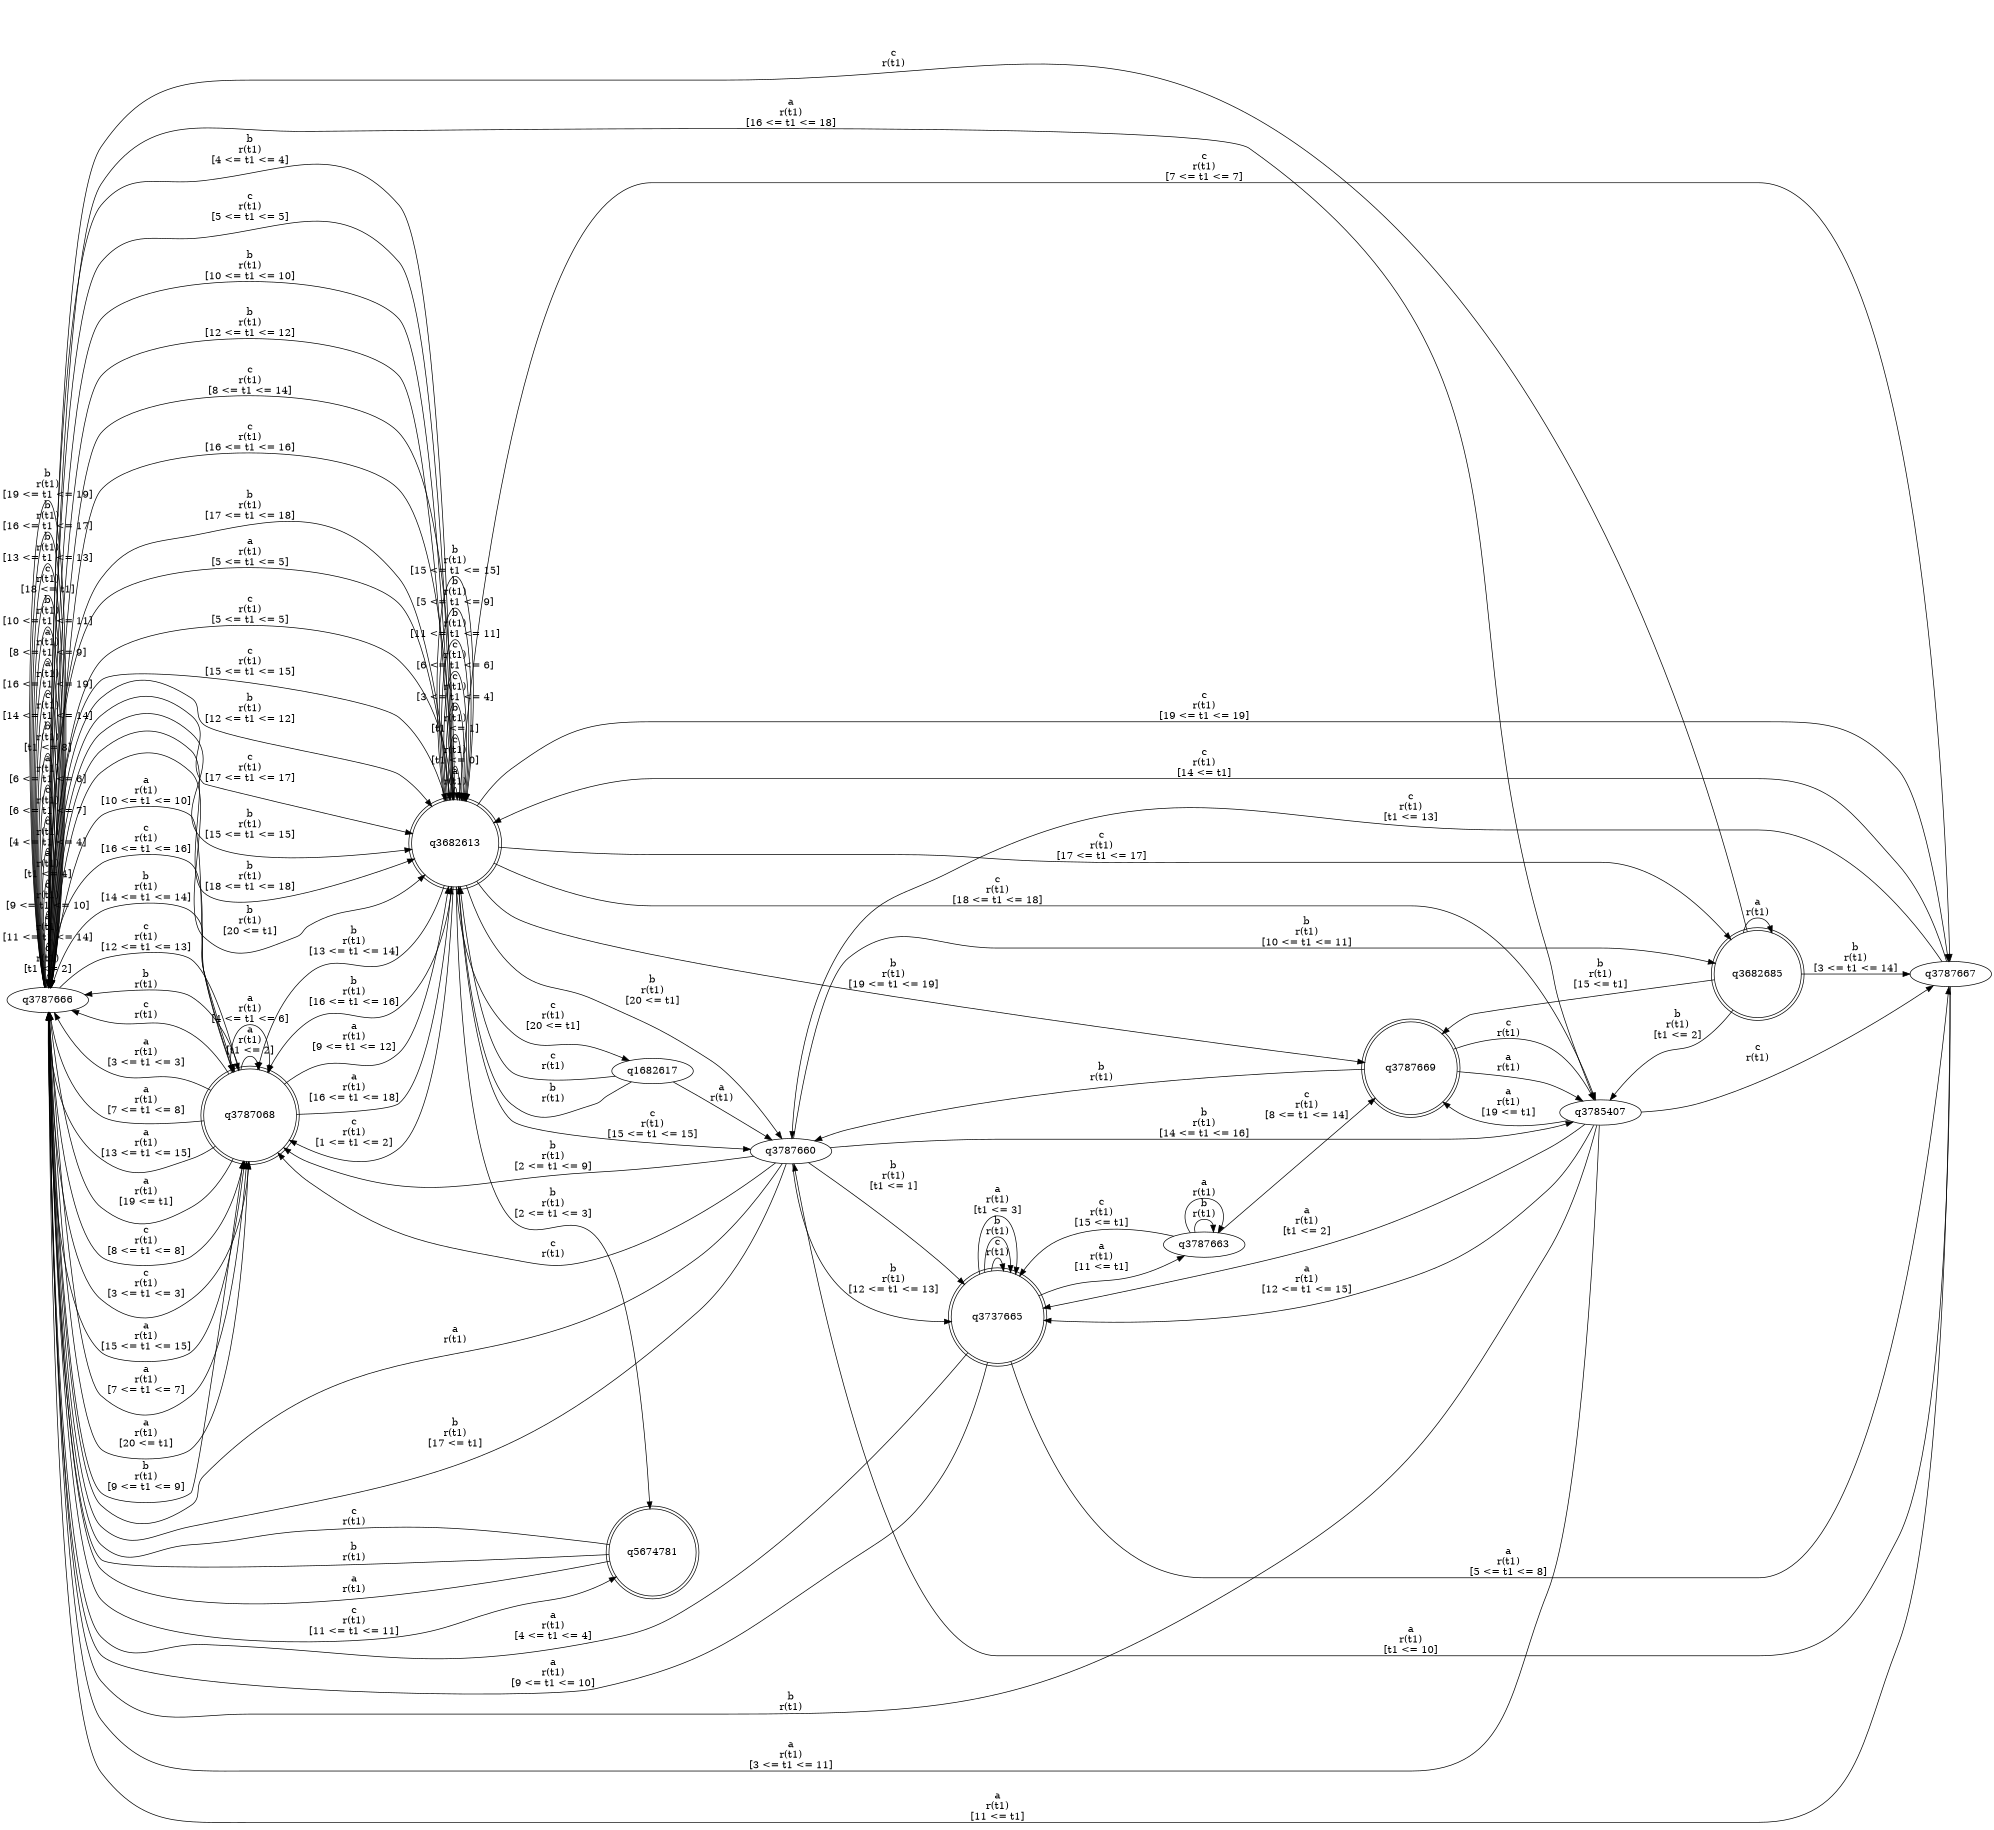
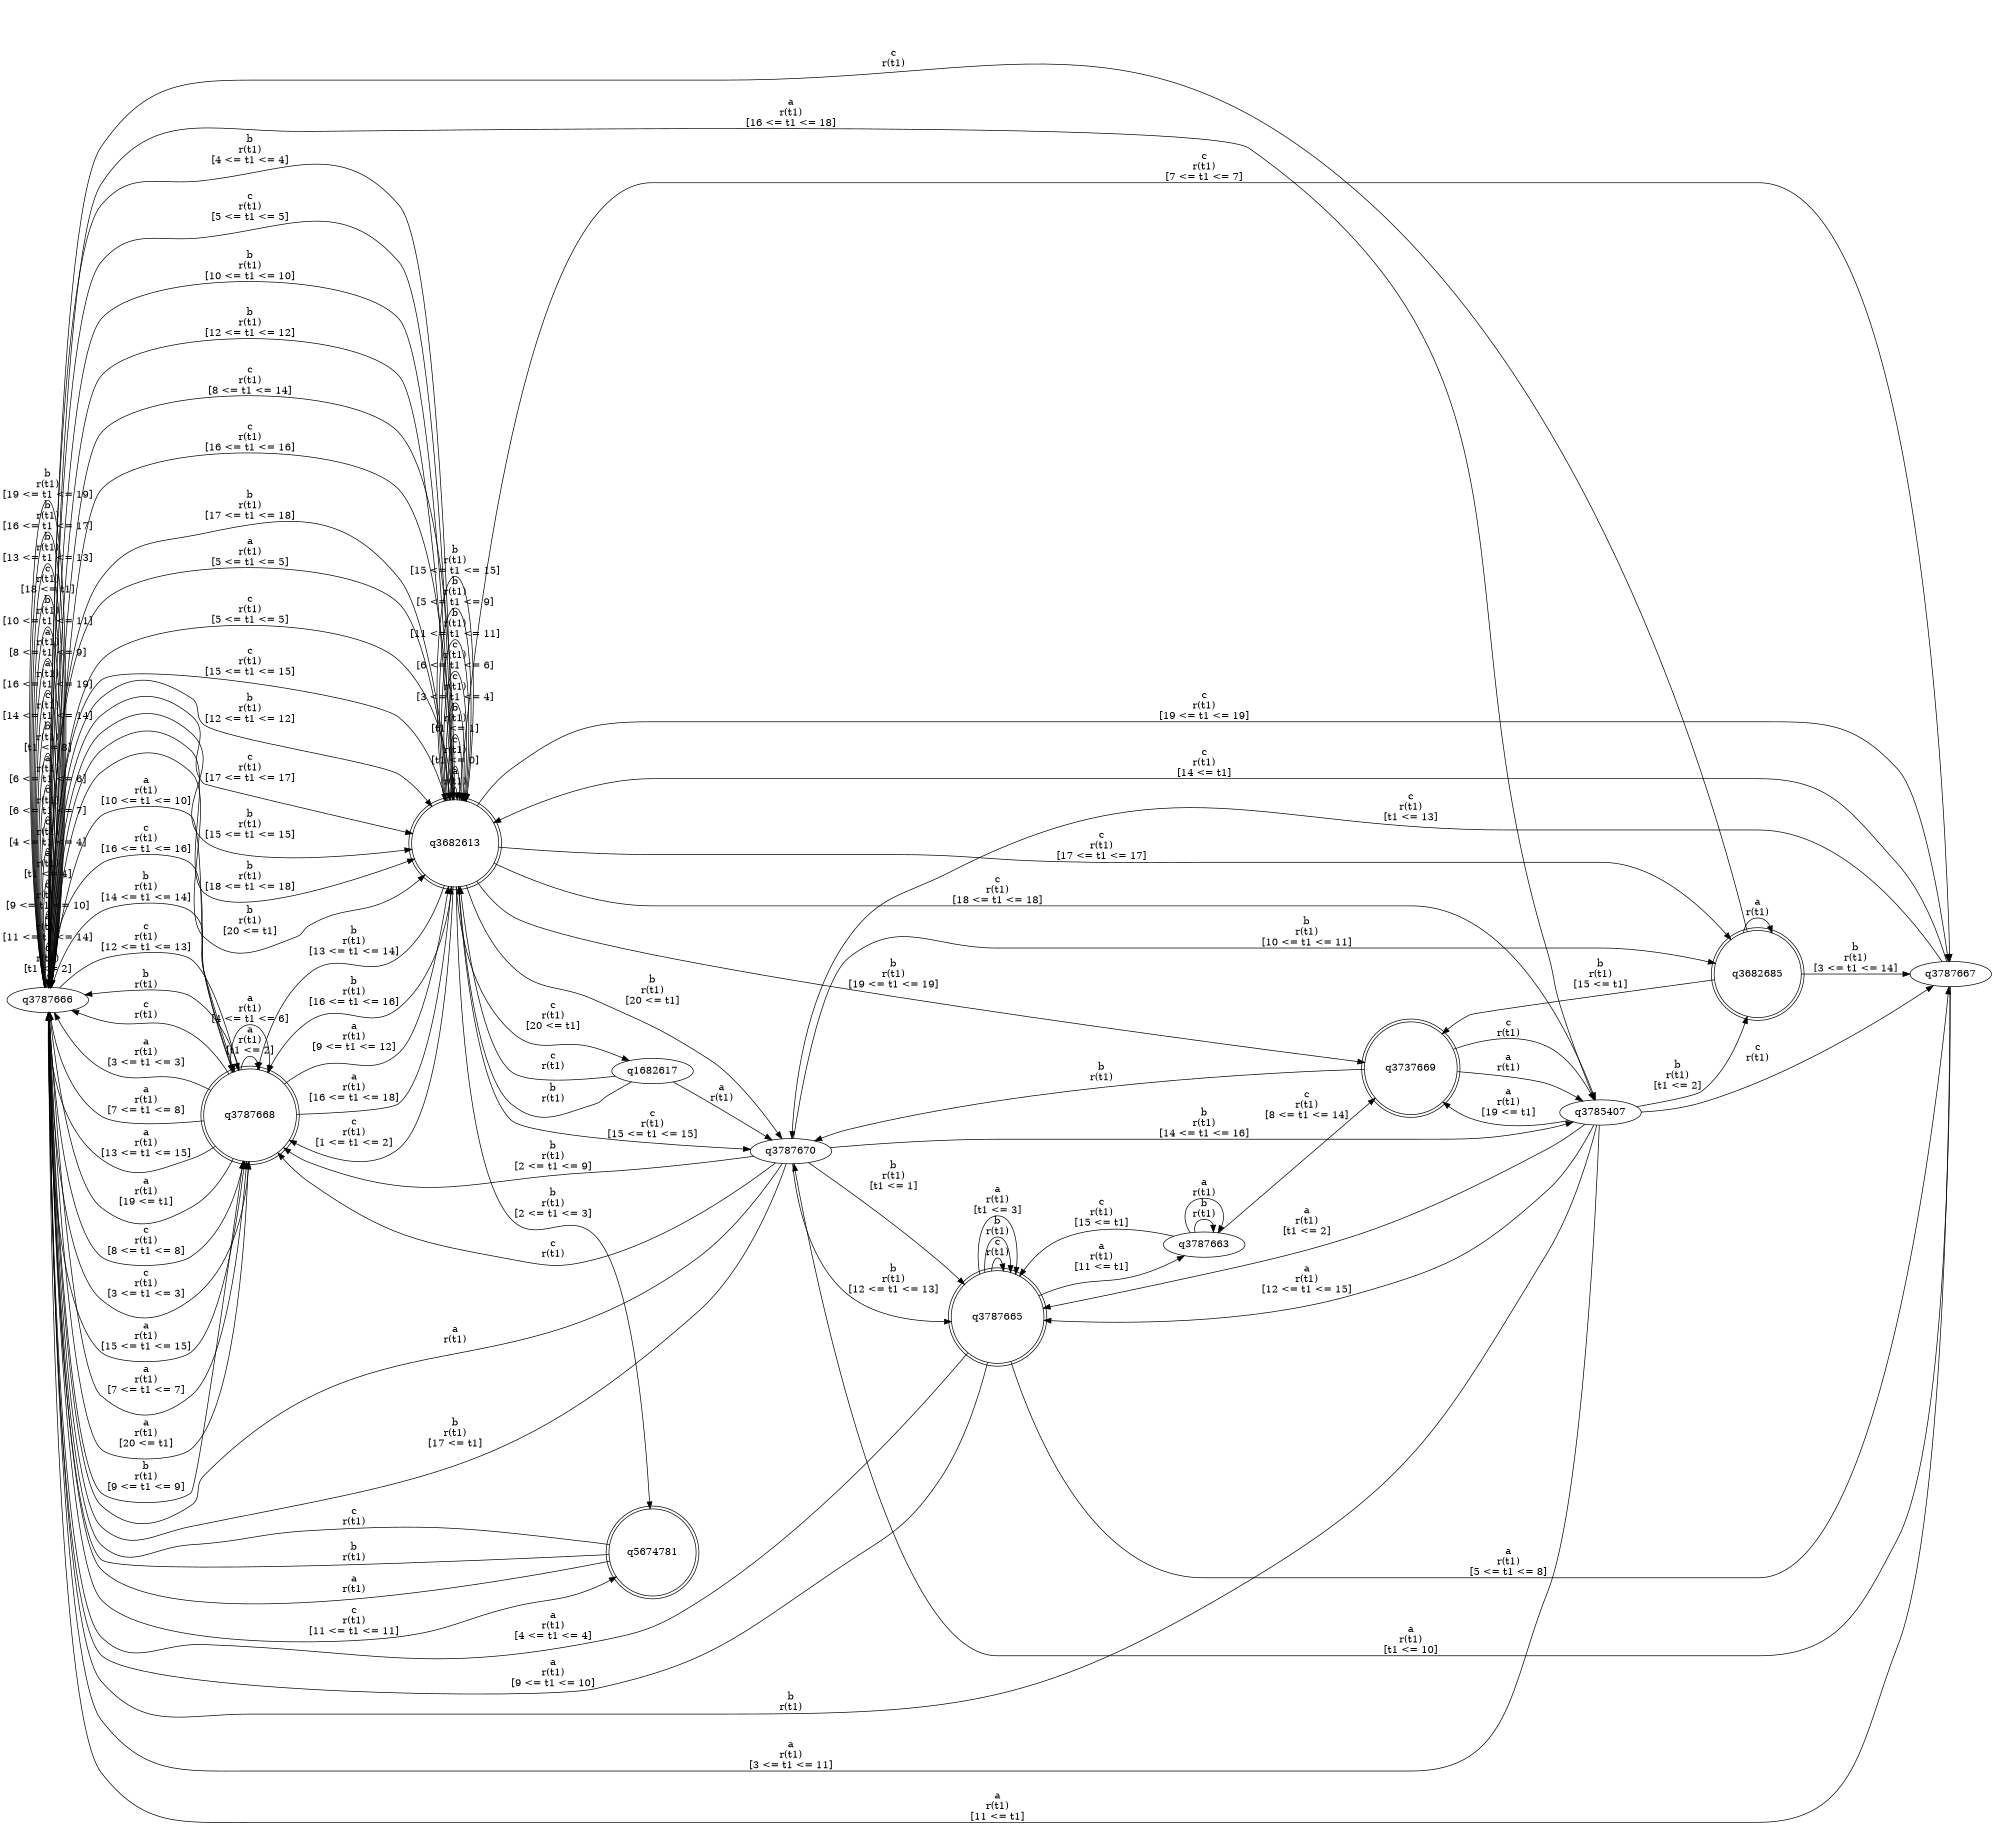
edge "q3682685" -> "q3785407": reversed
node "q3787669": label "q3787669" -> "q3737669"
node "q3787068": label "q3787068" -> "q3787668"
node "q3787660": label "q3787660" -> "q3787670"
node "q3737665": label "q3737665" -> "q3787665"
